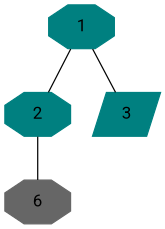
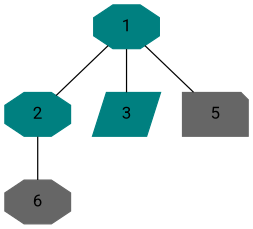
node "5": added
